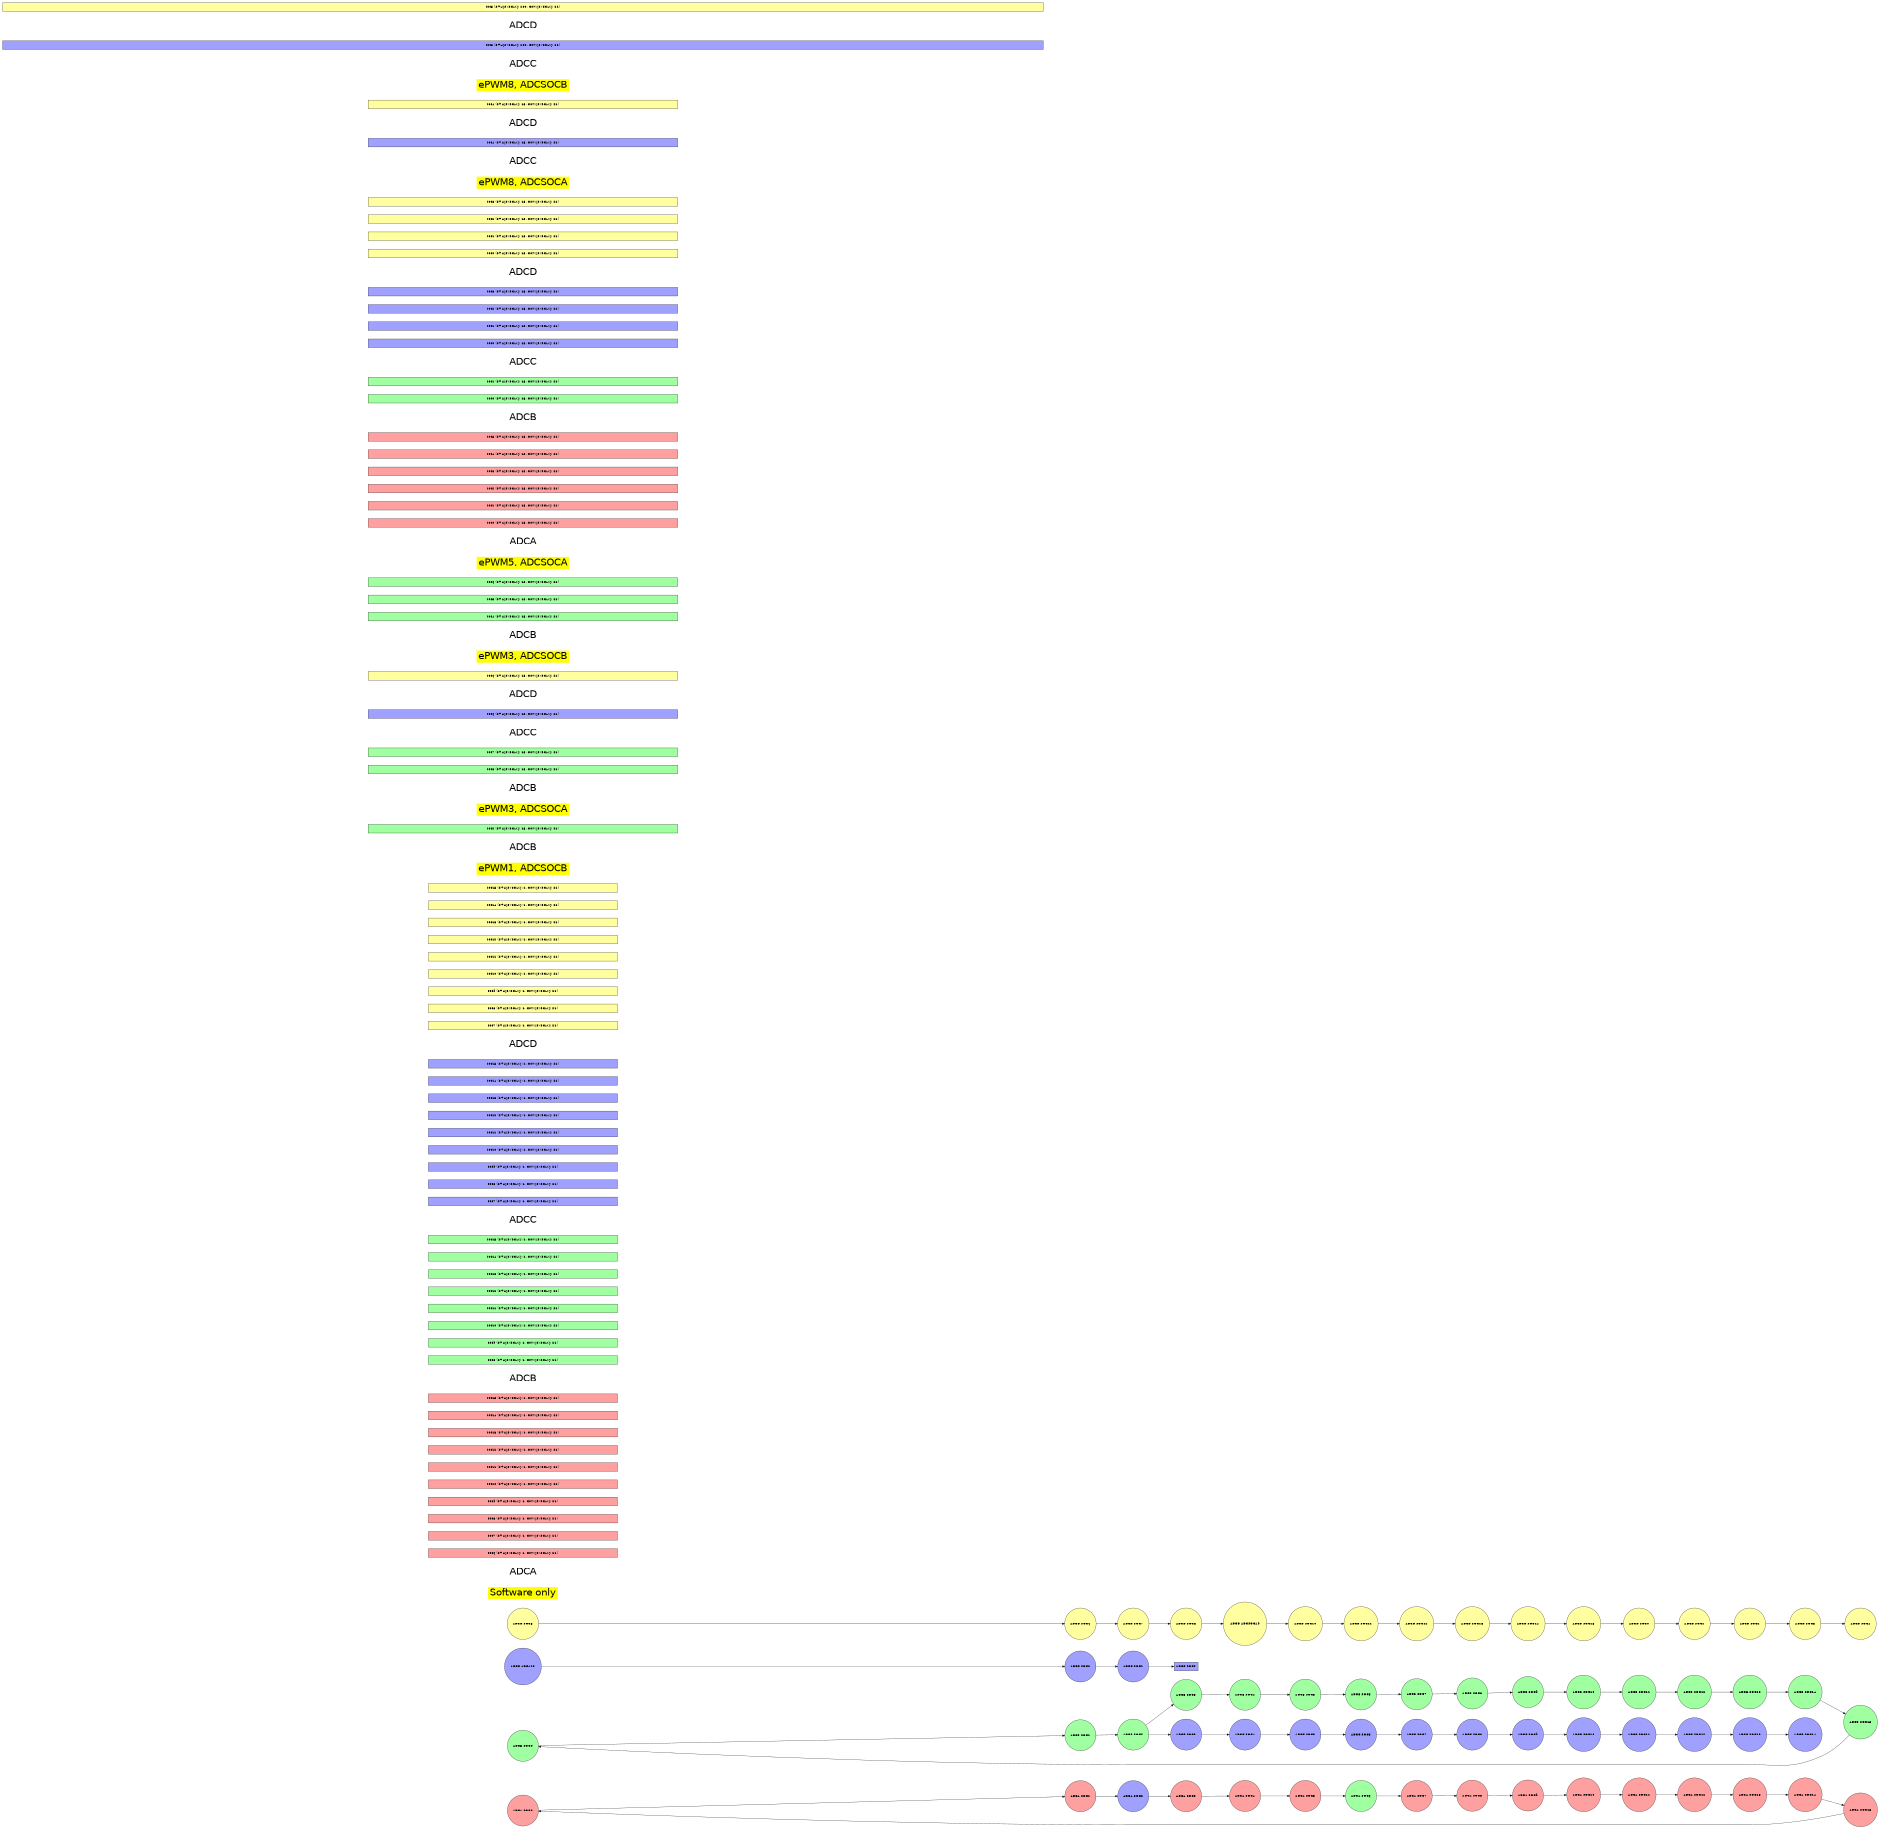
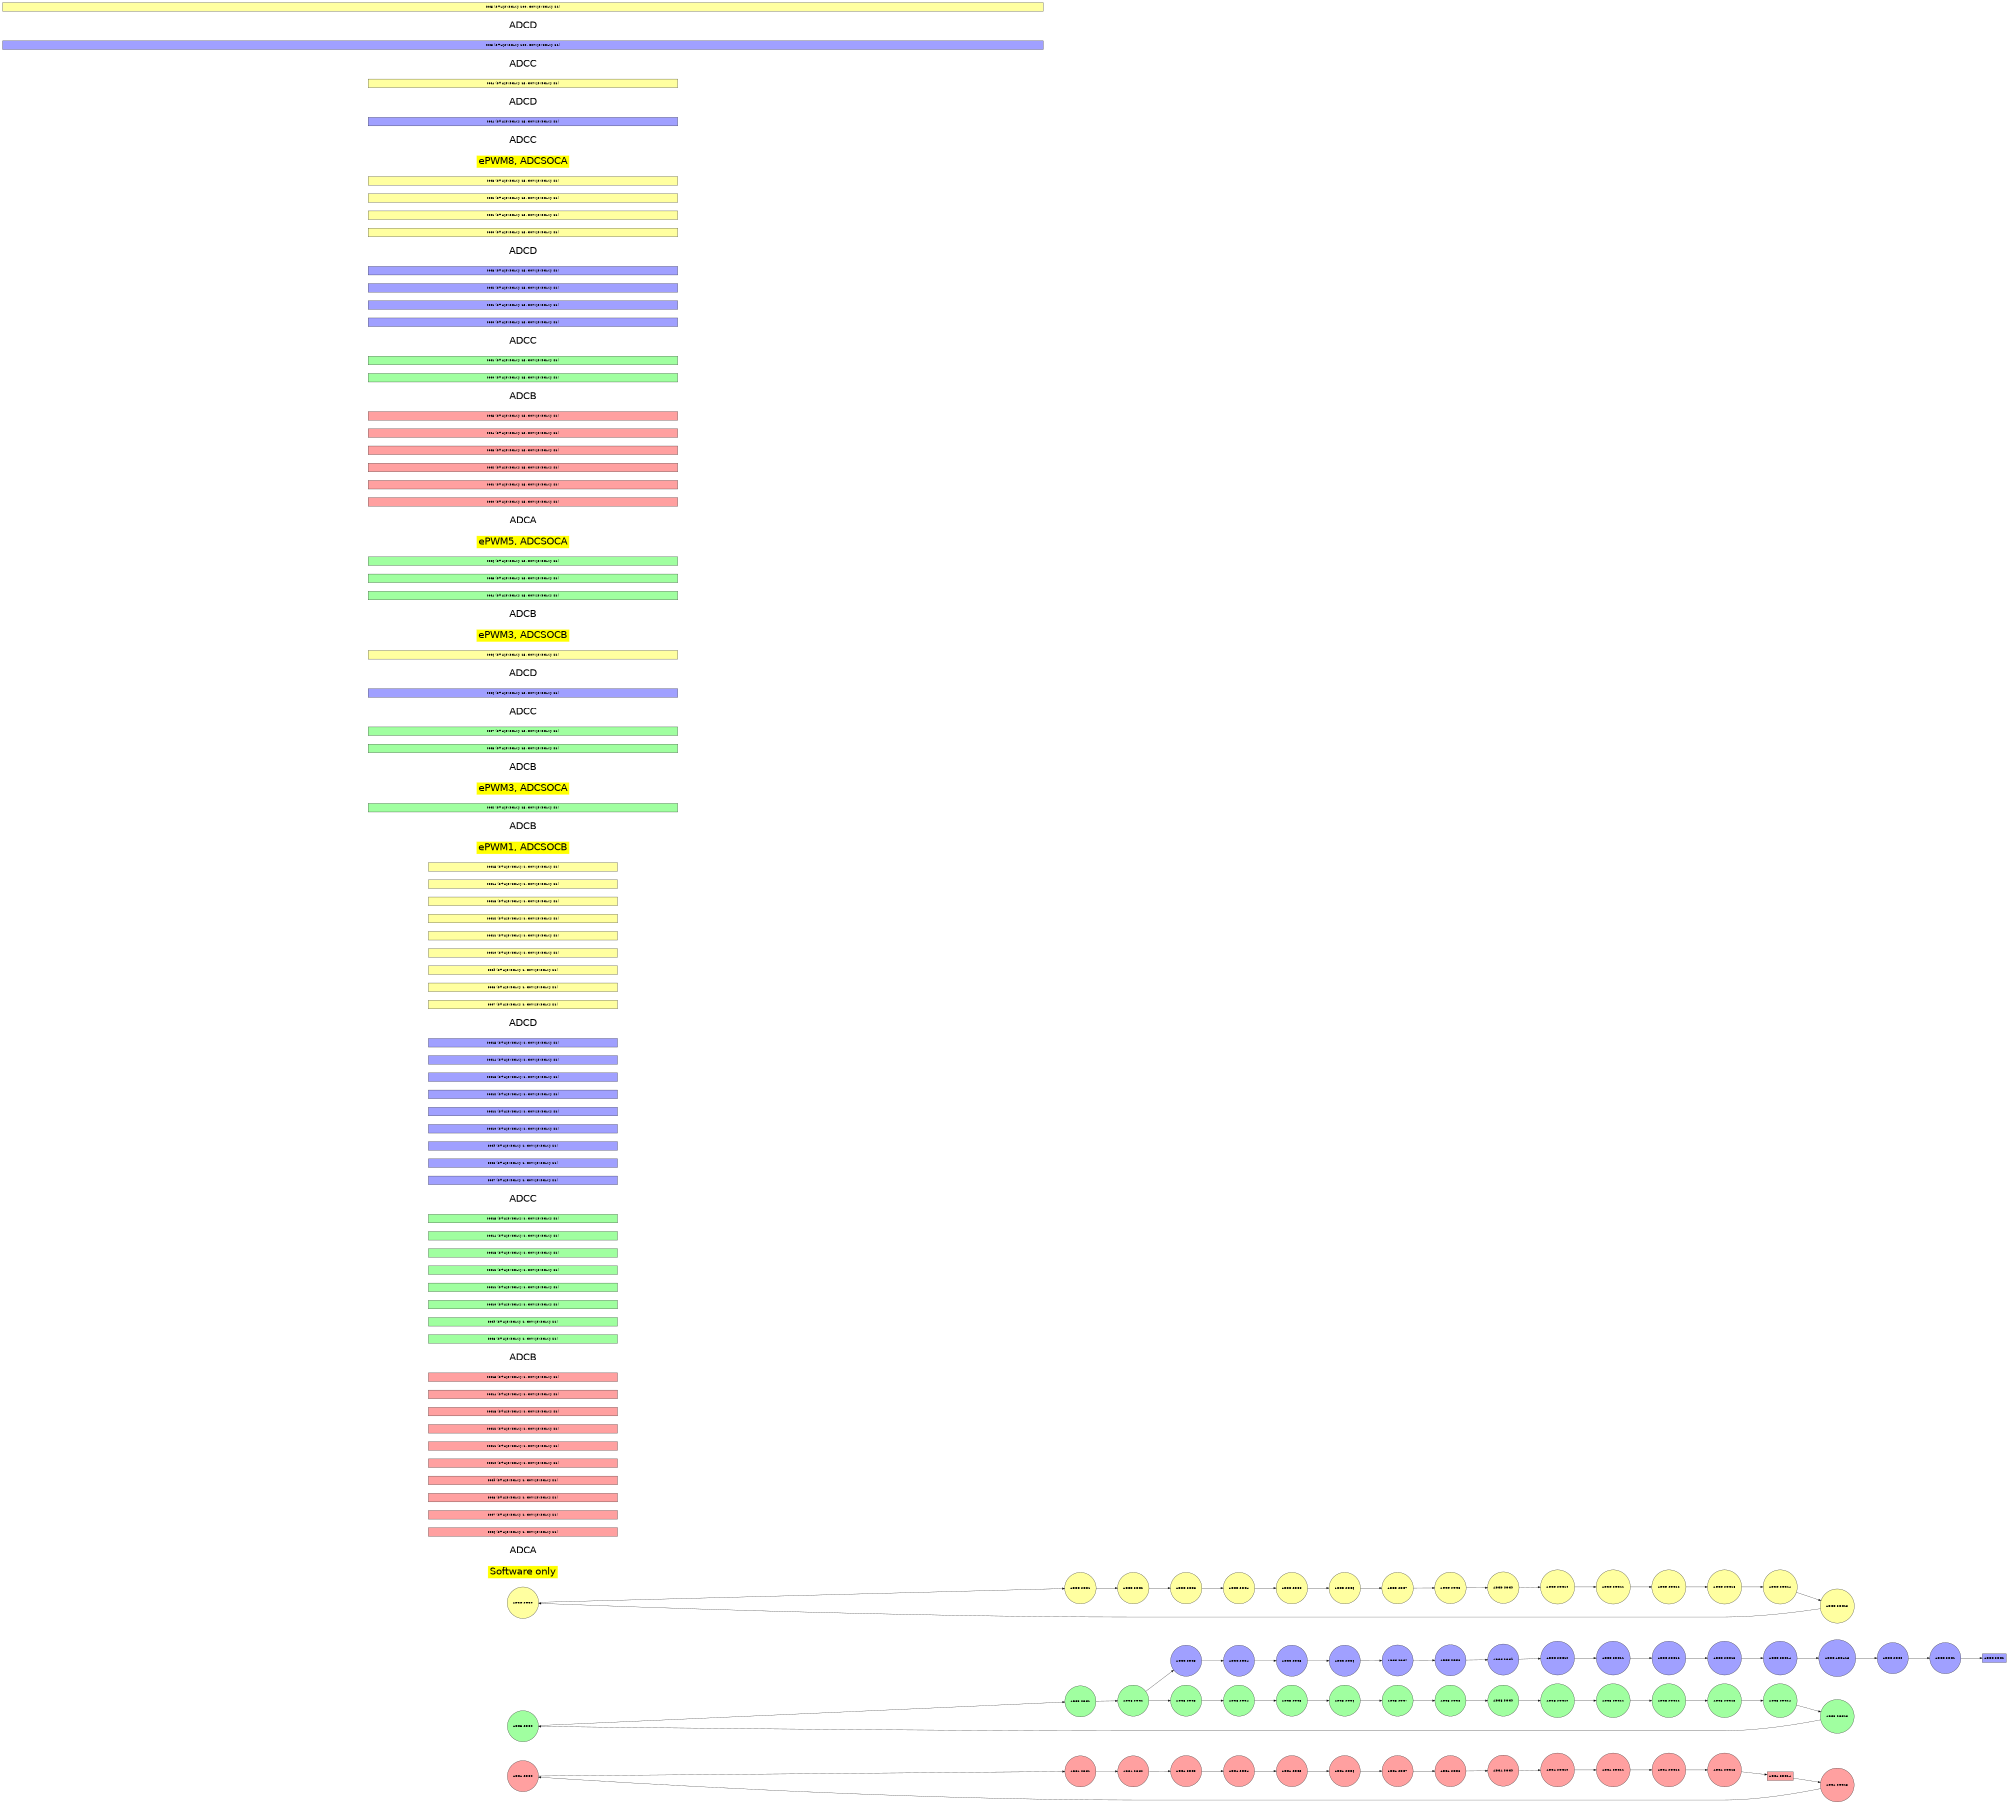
node "ePWM8, ADCSOCB": removed
edge "ADCD SOC4" -> "ADCD SOC5": added
node "ADCD ADCSOCA9": label "ADCD ADCSOCA9" -> "ADCD SOC9"
edge "ADCC SOC14" -> "ADCC ADCA15": added
node "ADCA SOC14": shape circle -> box
node "ADCA SOC2": fillcolor #a0a0ff -> #ffa0a0
node "ADCA SOC6": fillcolor #a0ffa0 -> #ffa0a0
